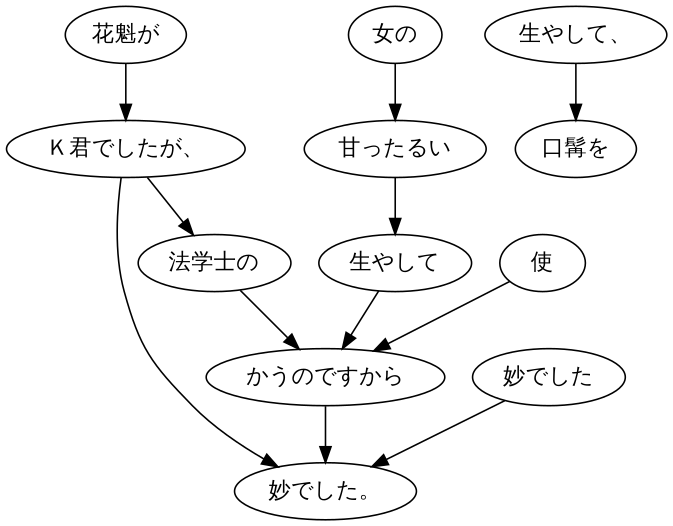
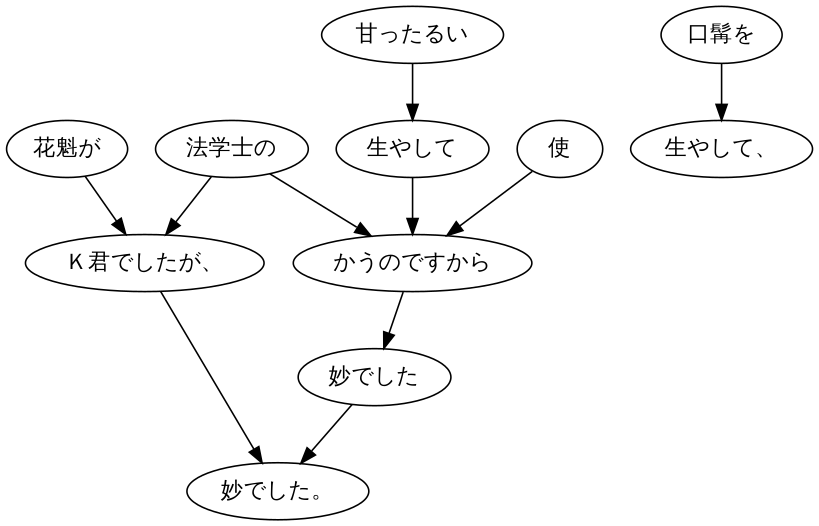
node "女の": removed
edge "生やして、" -> "口髯を": reversed
edge "Ｋ君でしたが、" -> "法学士の": reversed
edge "かうのですから" -> "妙でした。": now "かうのですから" -> "妙でした"
